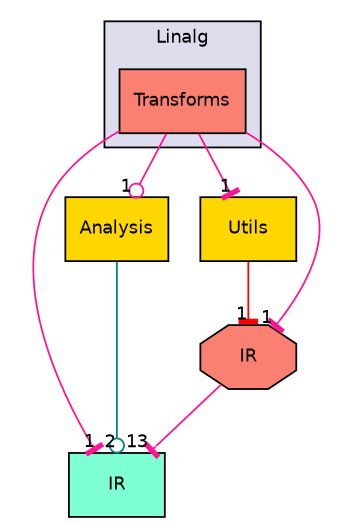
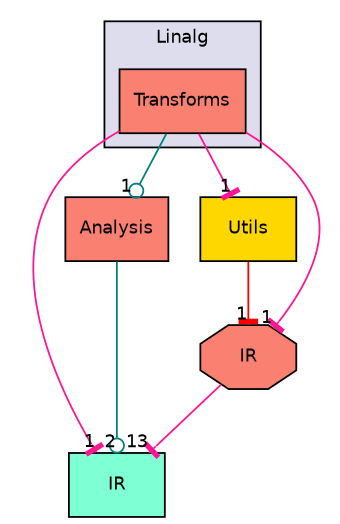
edge "Transforms" -> "Analysis": color deeppink -> teal
node "Analysis": fillcolor gold -> salmon
